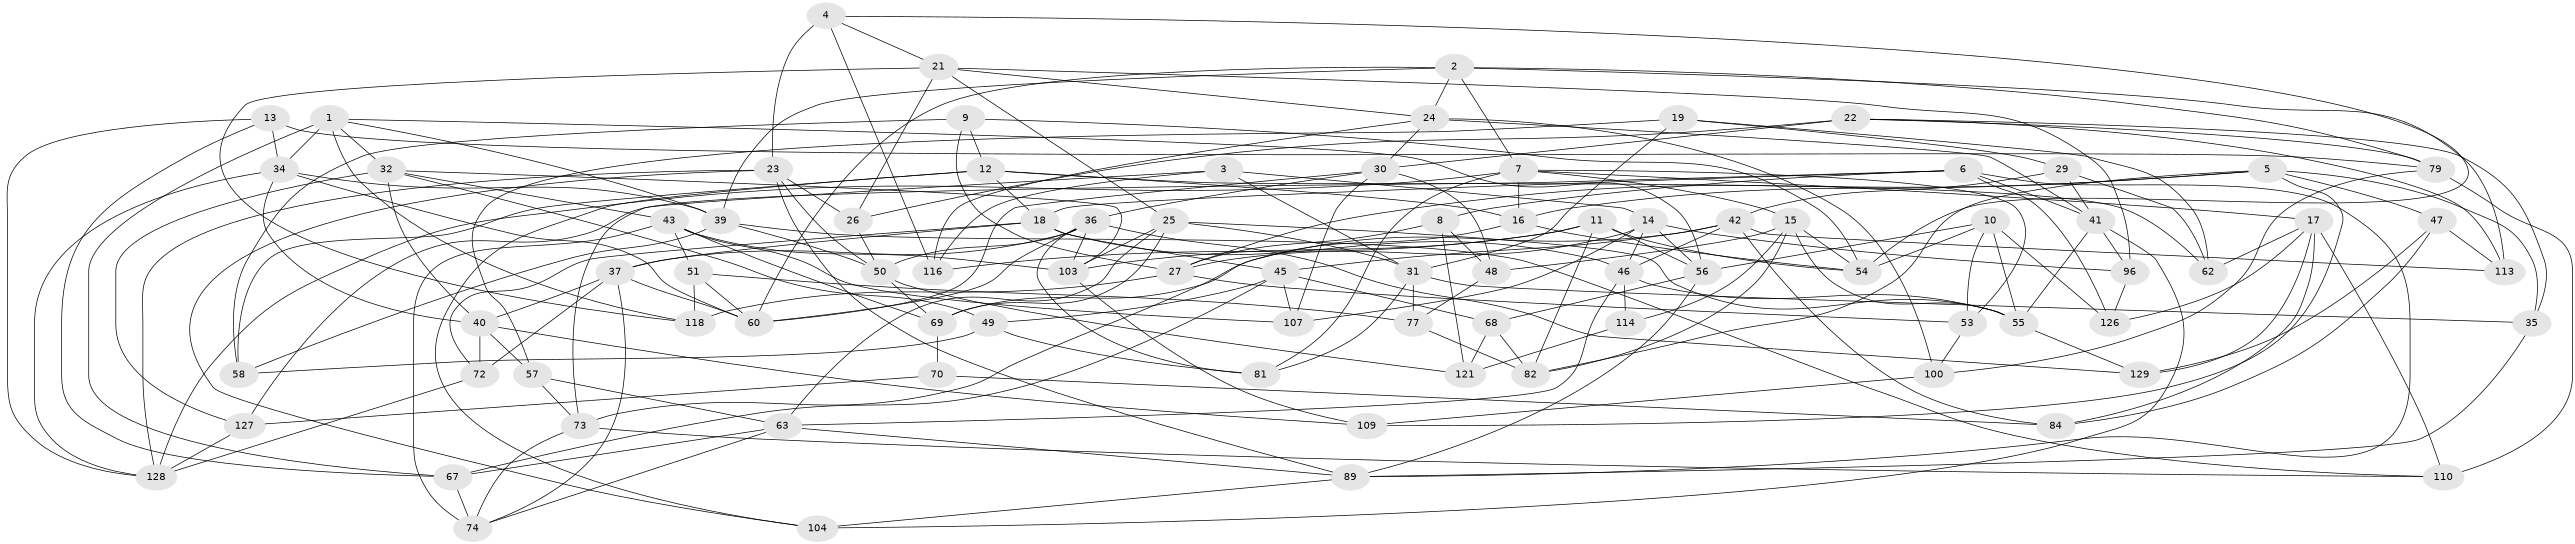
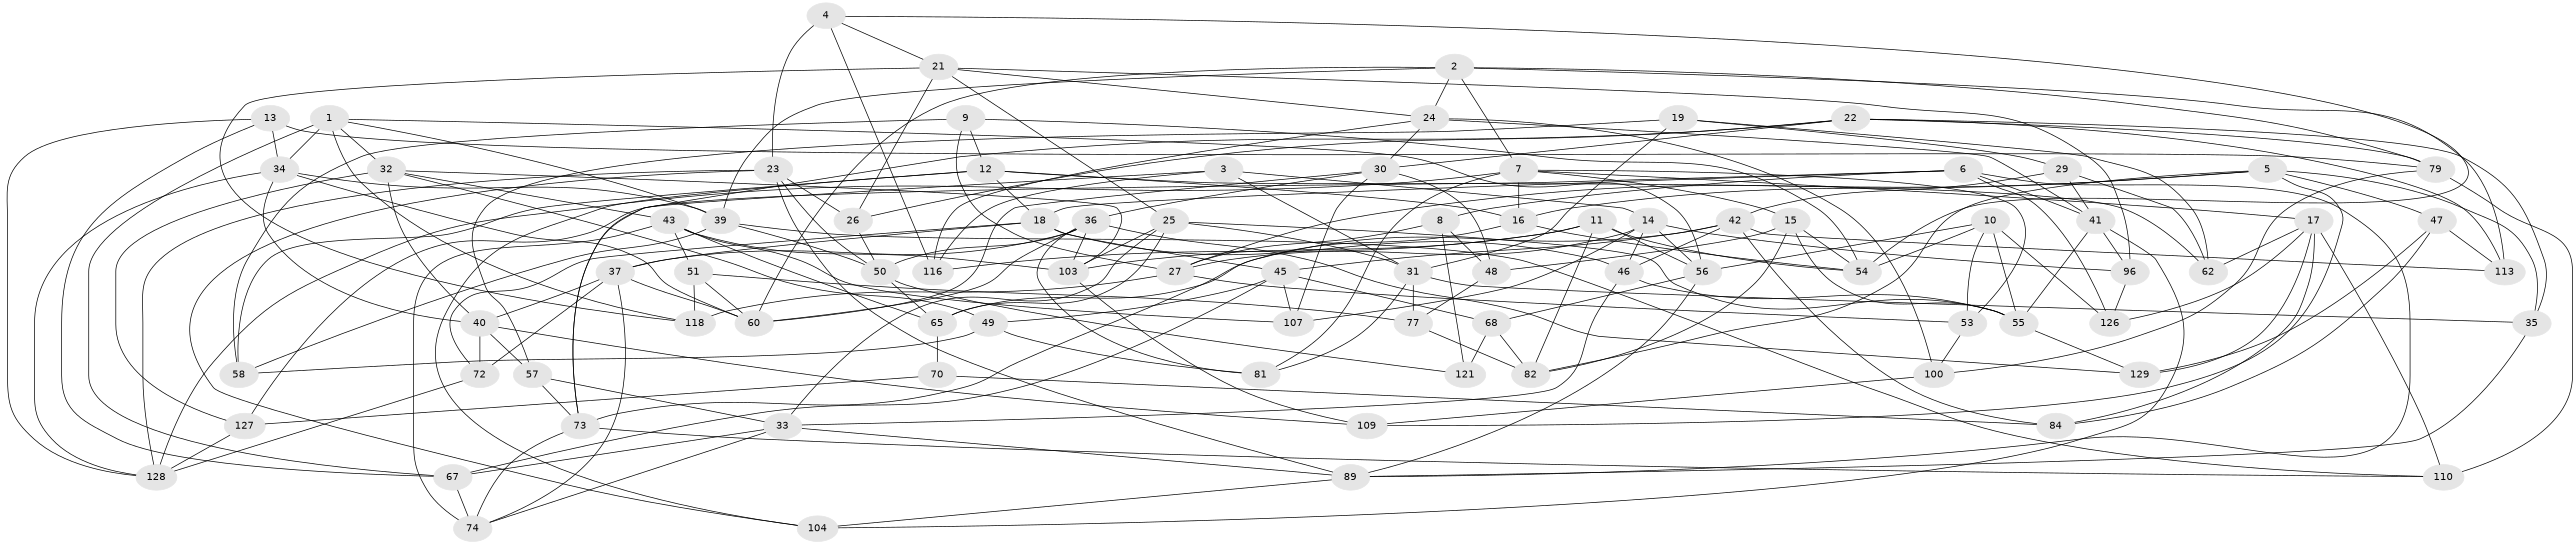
edge "22" -- "73": added
node "69": label "69" -> "65"
node "114": removed
node "63": label "63" -> "33"
